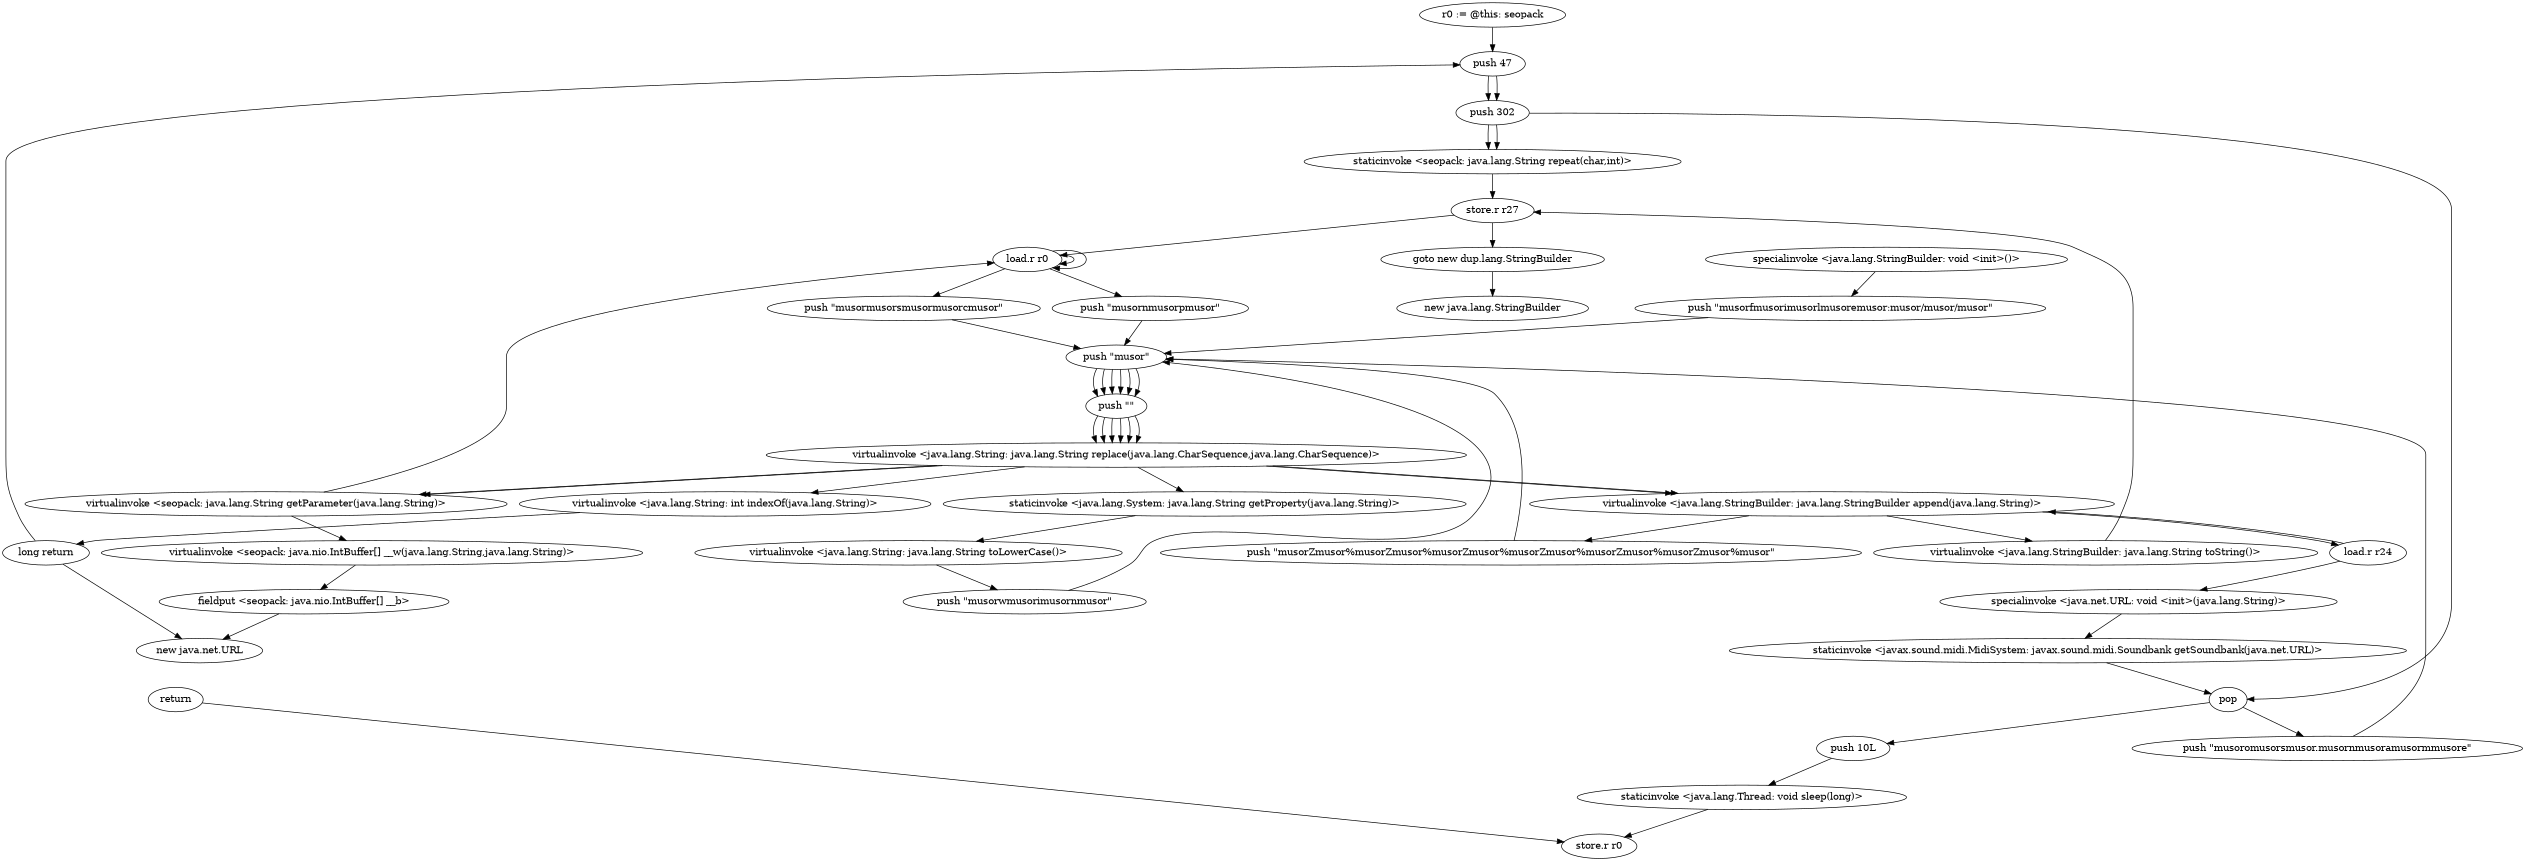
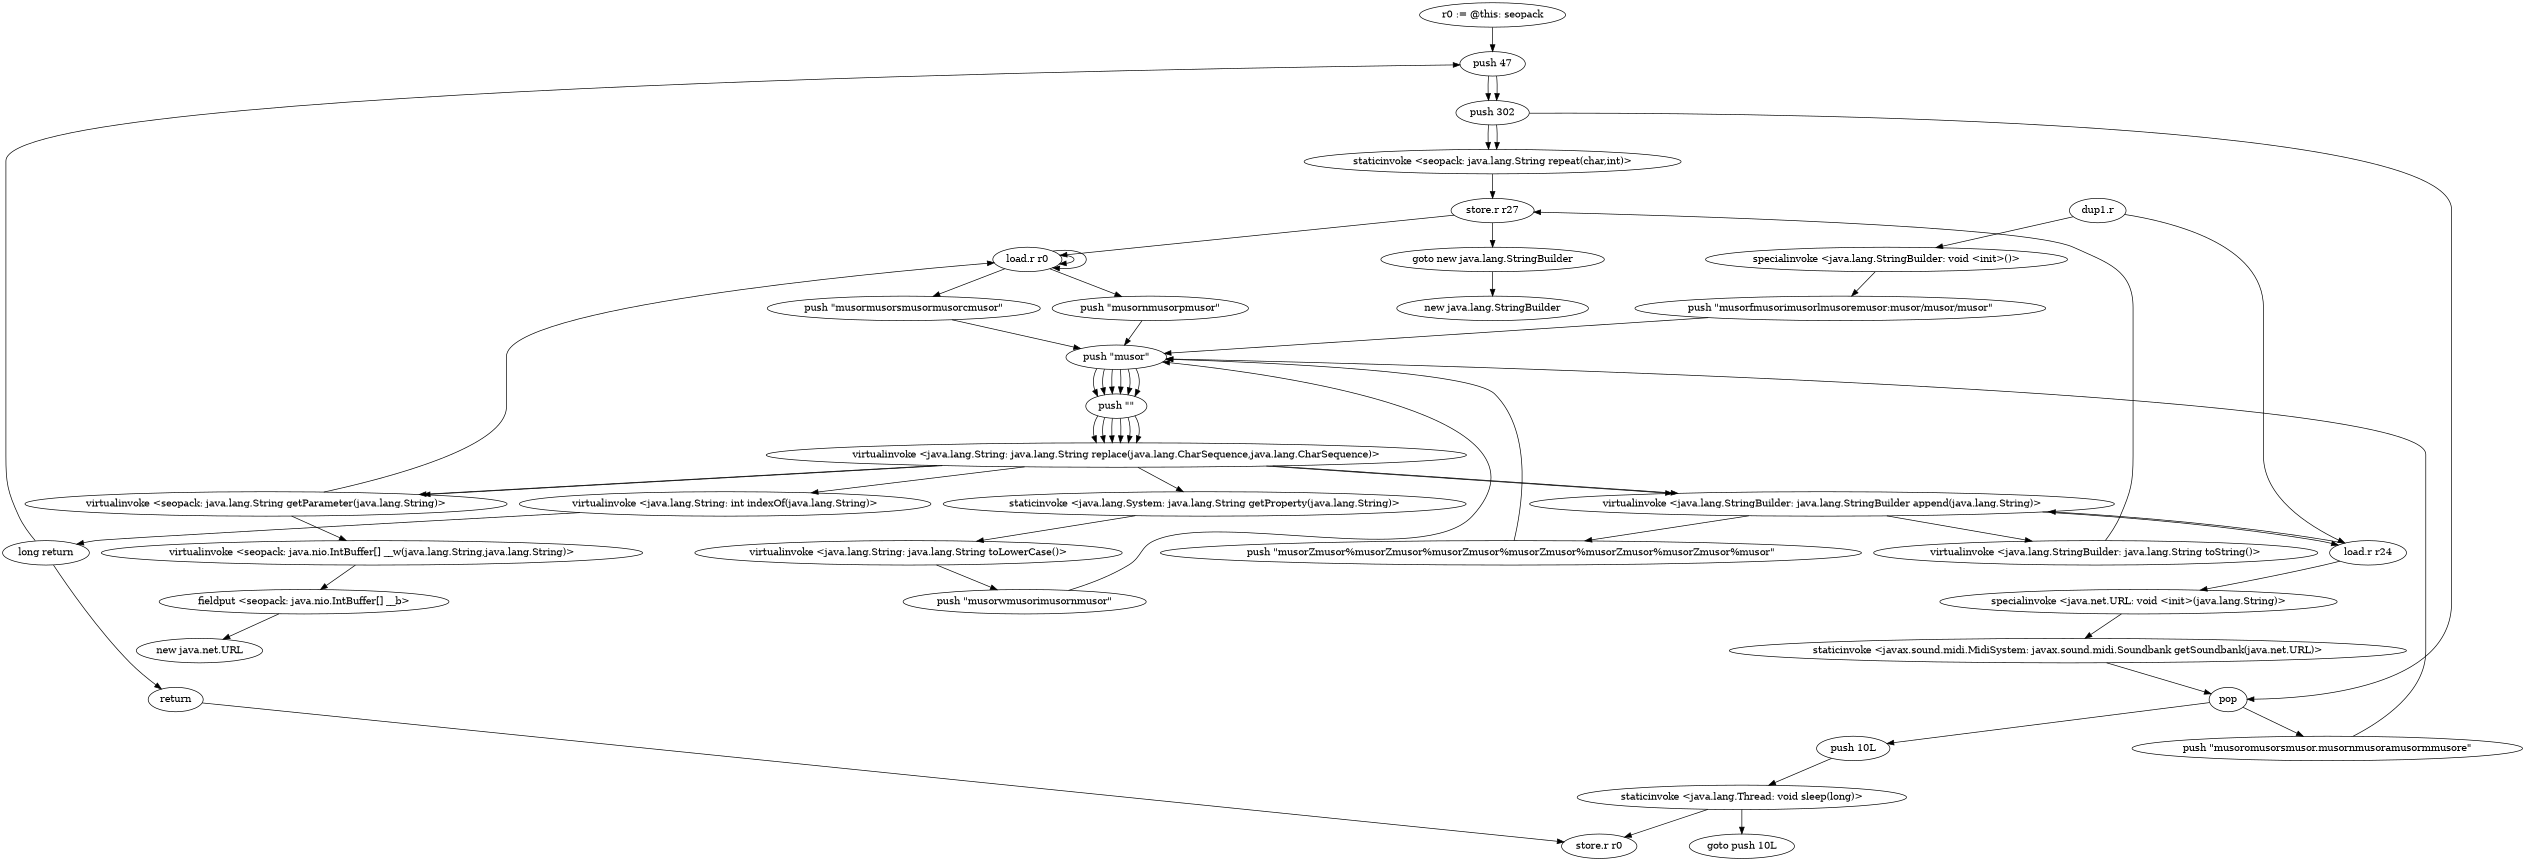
node "dup1.r": added
node "goto new dup.lang.StringBuilder": label "goto new dup.lang.StringBuilder" -> "goto new java.lang.StringBuilder"
edge "long return" -> "new java.net.URL": now "long return" -> "return"
node "goto push 10L": added
